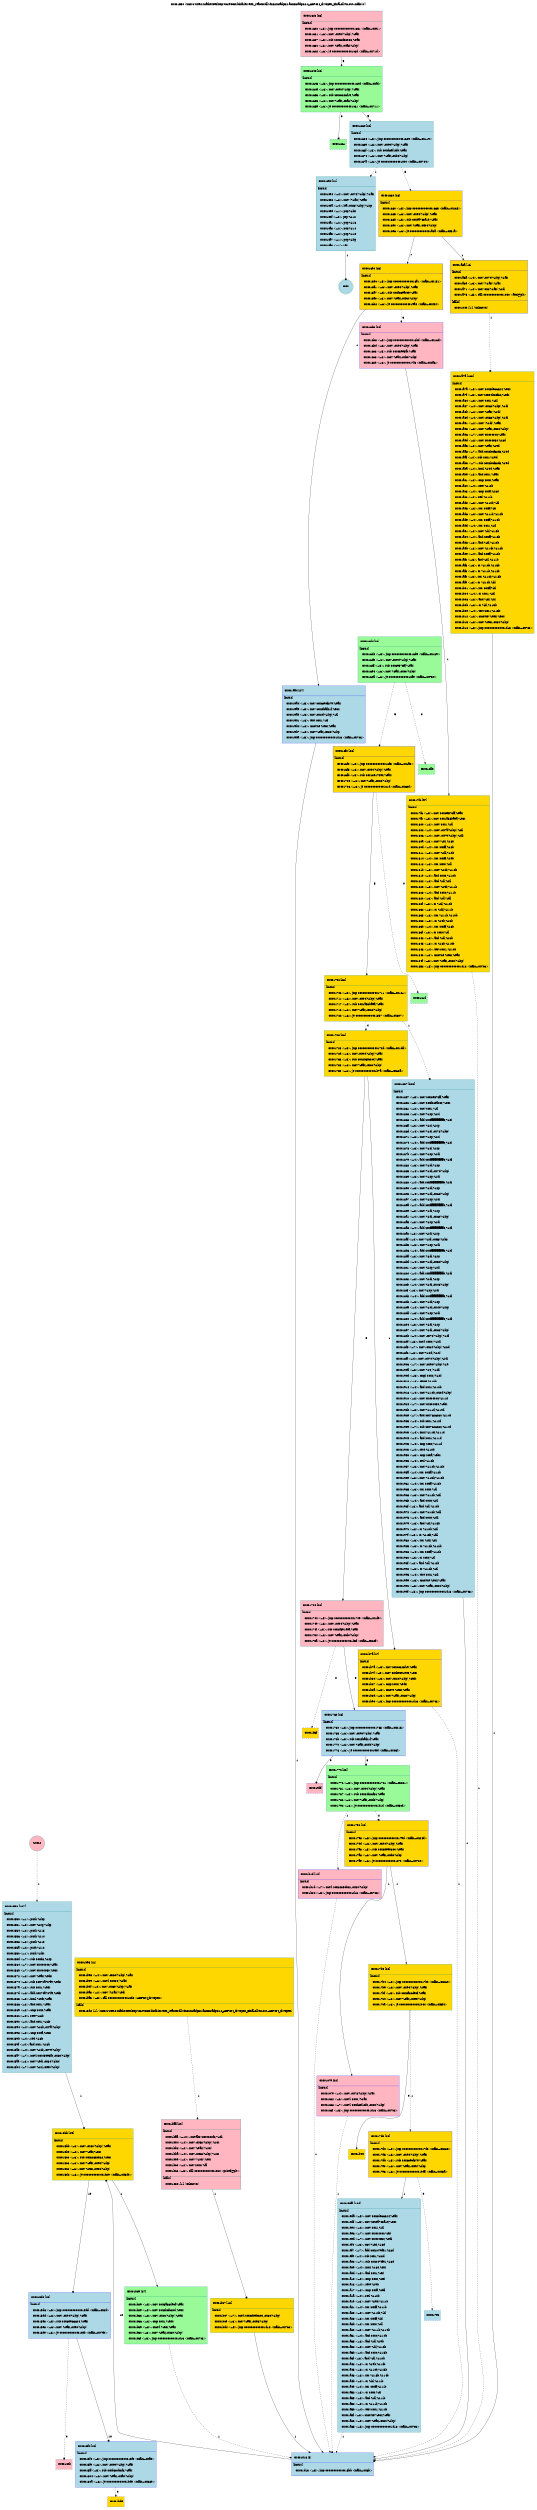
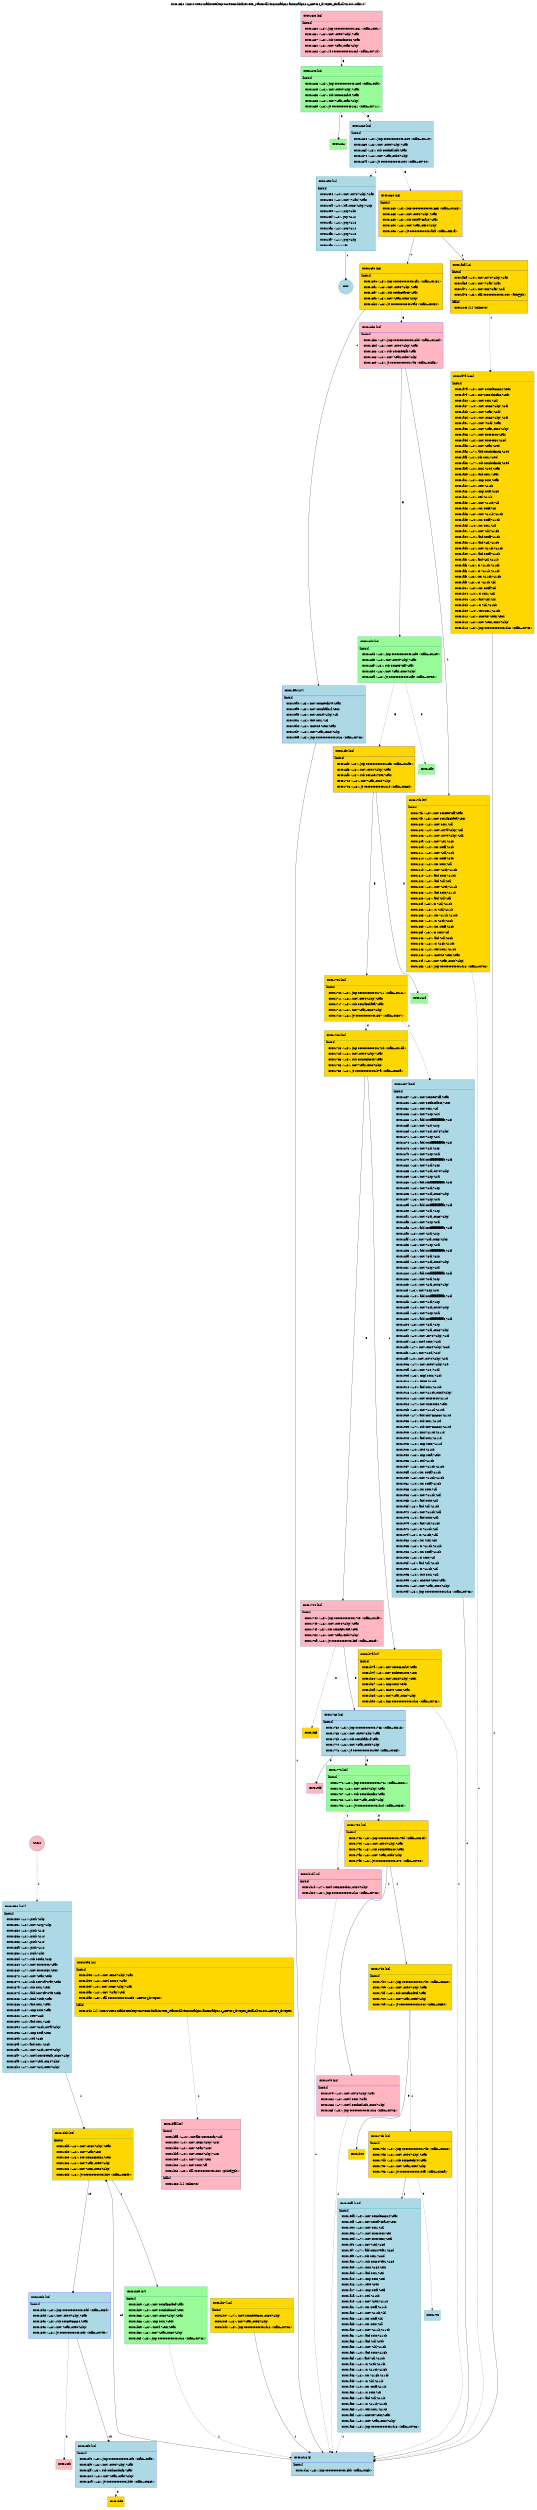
edge "0x4016b8 [28]" -> "0x4016d4 [28]": added, label "5"
edge "0x4016f0 [28]" -> "0x401c1d": style dashed -> solid
edge "0x401baa [29]" -> "0x401bc7 [18]": removed, label "1"
